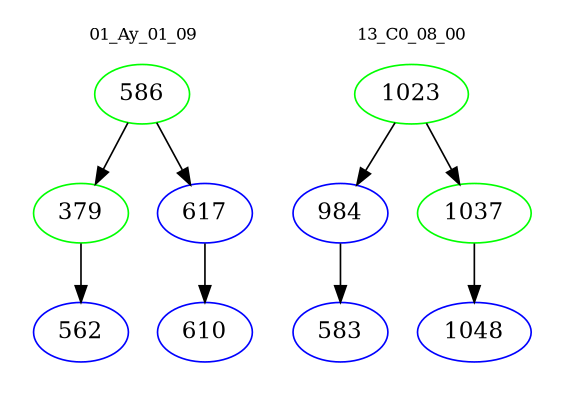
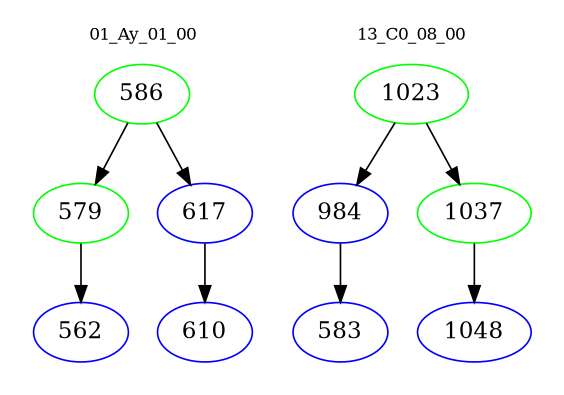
cluster "01_Ay_01_09": label "01_Ay_01_09" -> "01_Ay_01_00"
node "379": label "379" -> "579"
